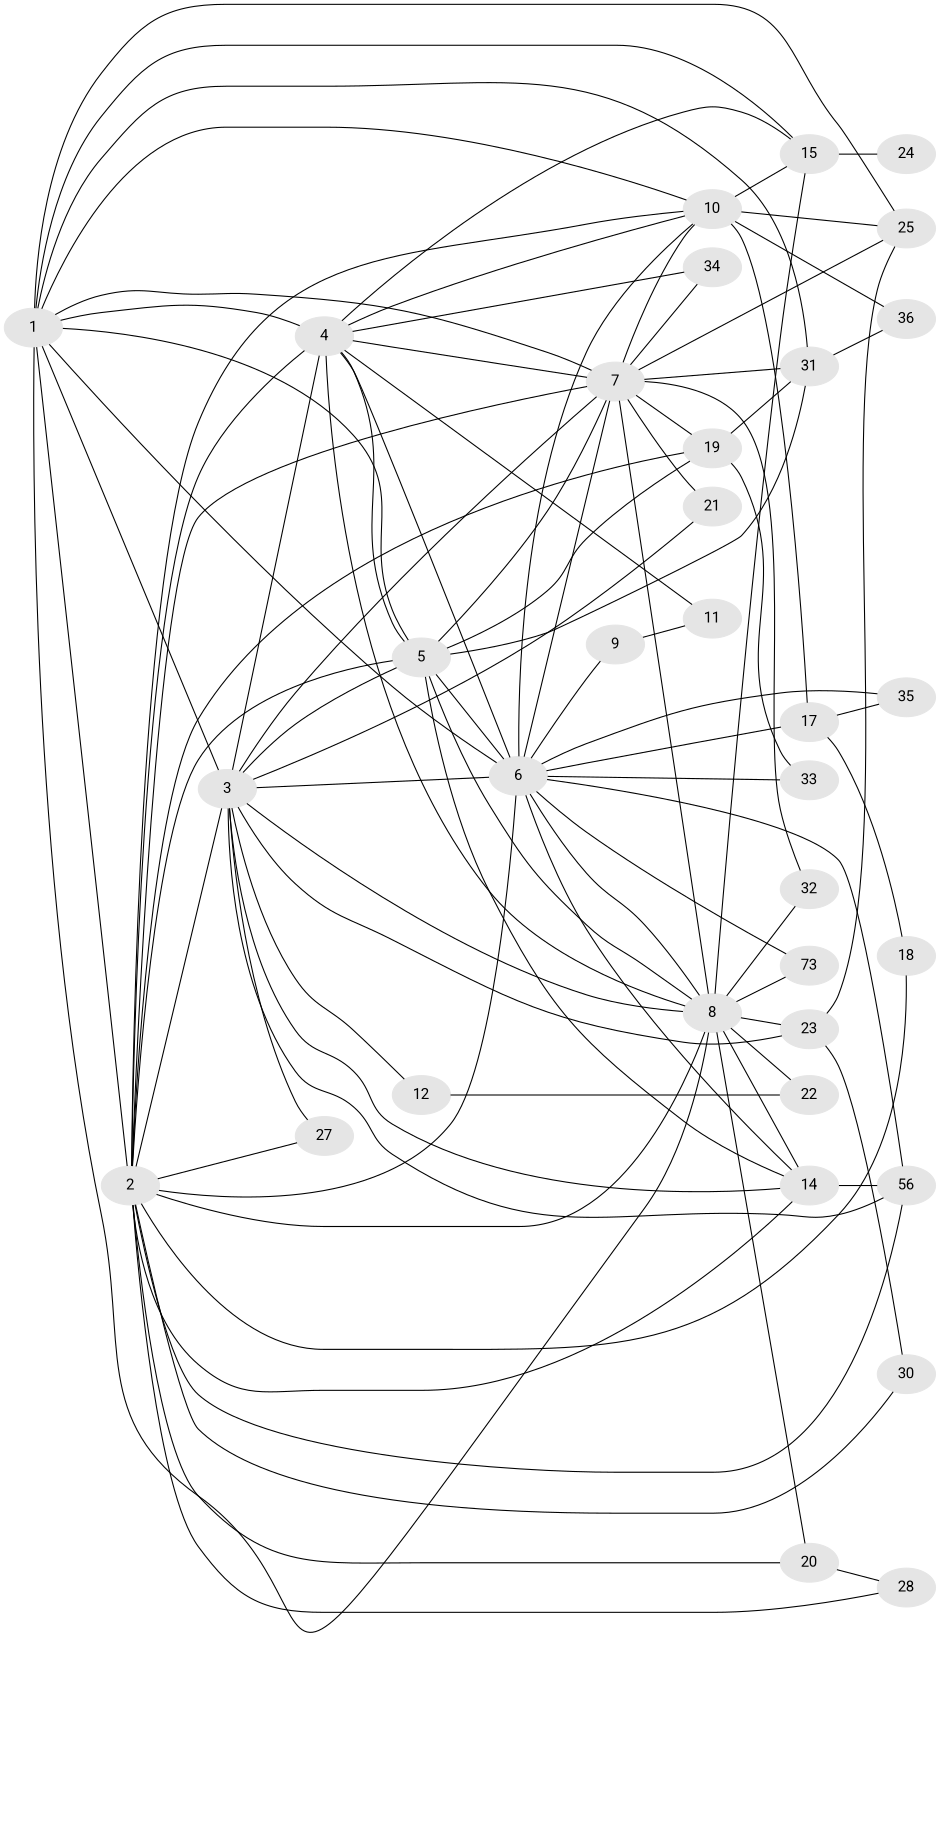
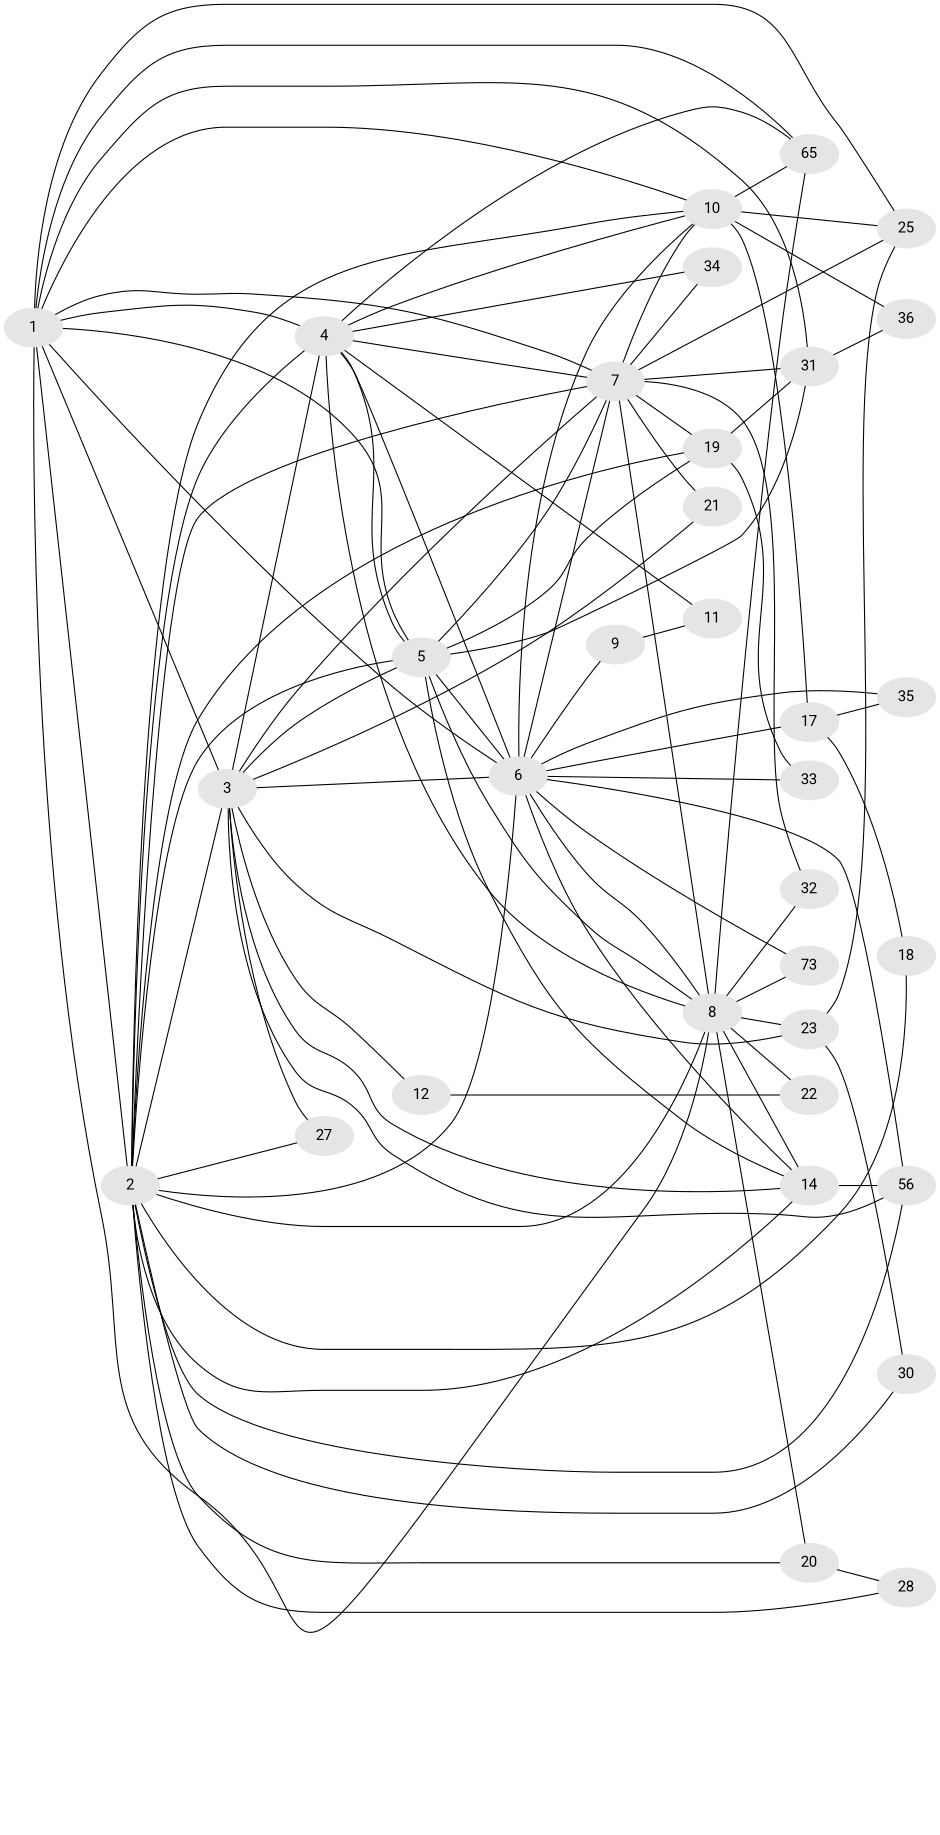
node "15": label "15" -> "65"
node "24": removed
edge "3" -- "8": removed
